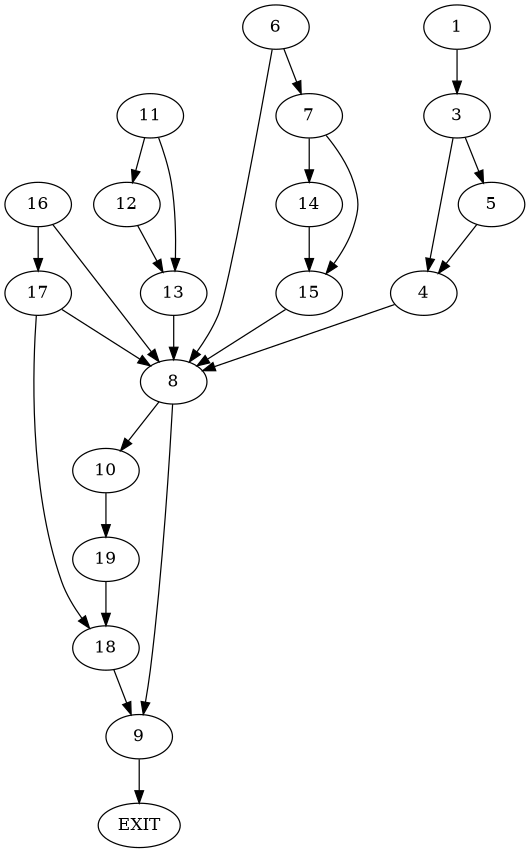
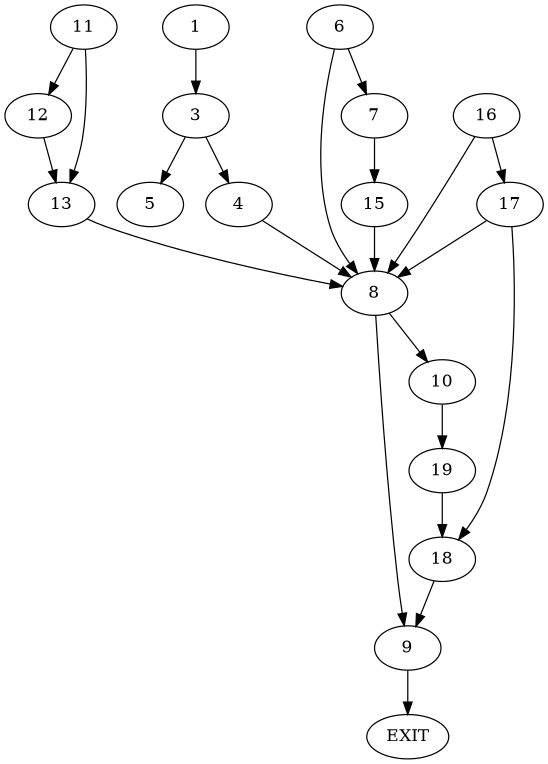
node "14": removed
edge "5" -> "4": removed
